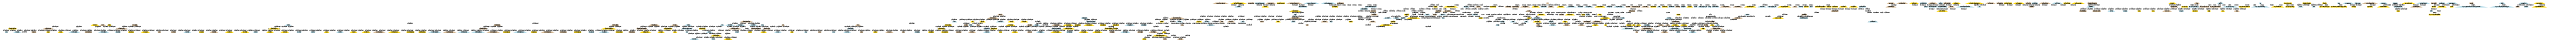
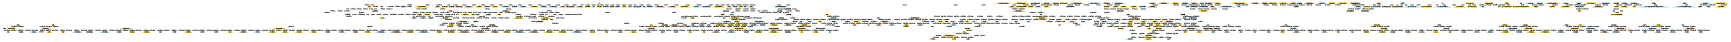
edge "core:producedEvent" -> "core:generatedObservation": reversed
edge "quantitykind:Length" -> "unit:C": now "quantitykind:Length" -> "unit:YD"
edge "unit:L" -> "xsd:double": added, label "owl:equivalentClass"
node "unit:GibiBYTE": fillcolor gold -> tan
